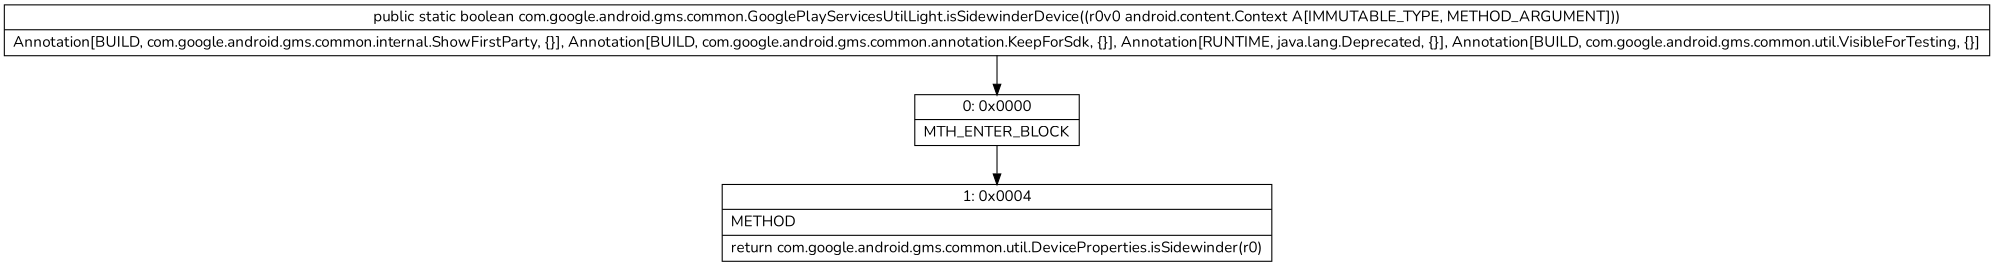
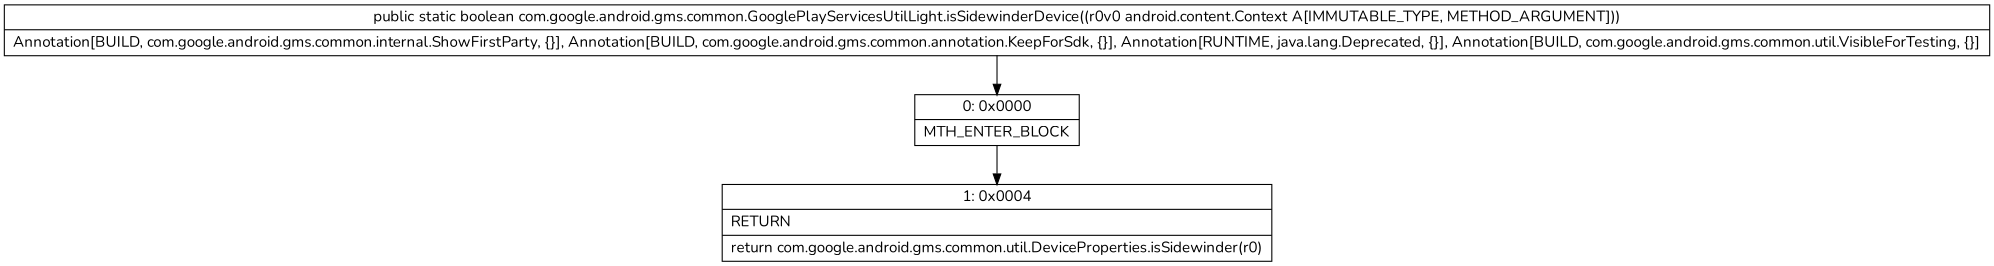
node "1: 0x0004": text "METHOD" -> "RETURN"
